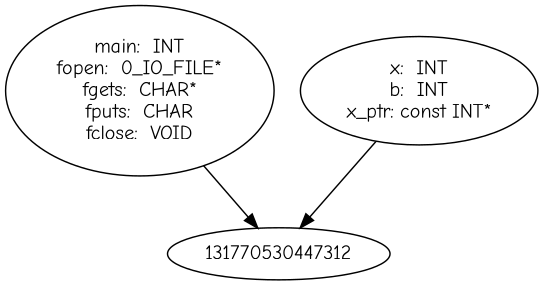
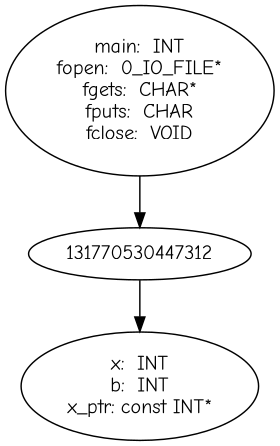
edge "x:  INT b:  INT x_ptr: const INT*" -> "131770530447312": reversed
